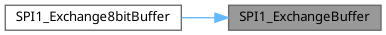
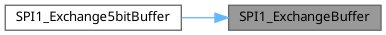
node "SPI1_Exchange8bitBuffer": label "SPI1_Exchange8bitBuffer" -> "SPI1_Exchange5bitBuffer"
